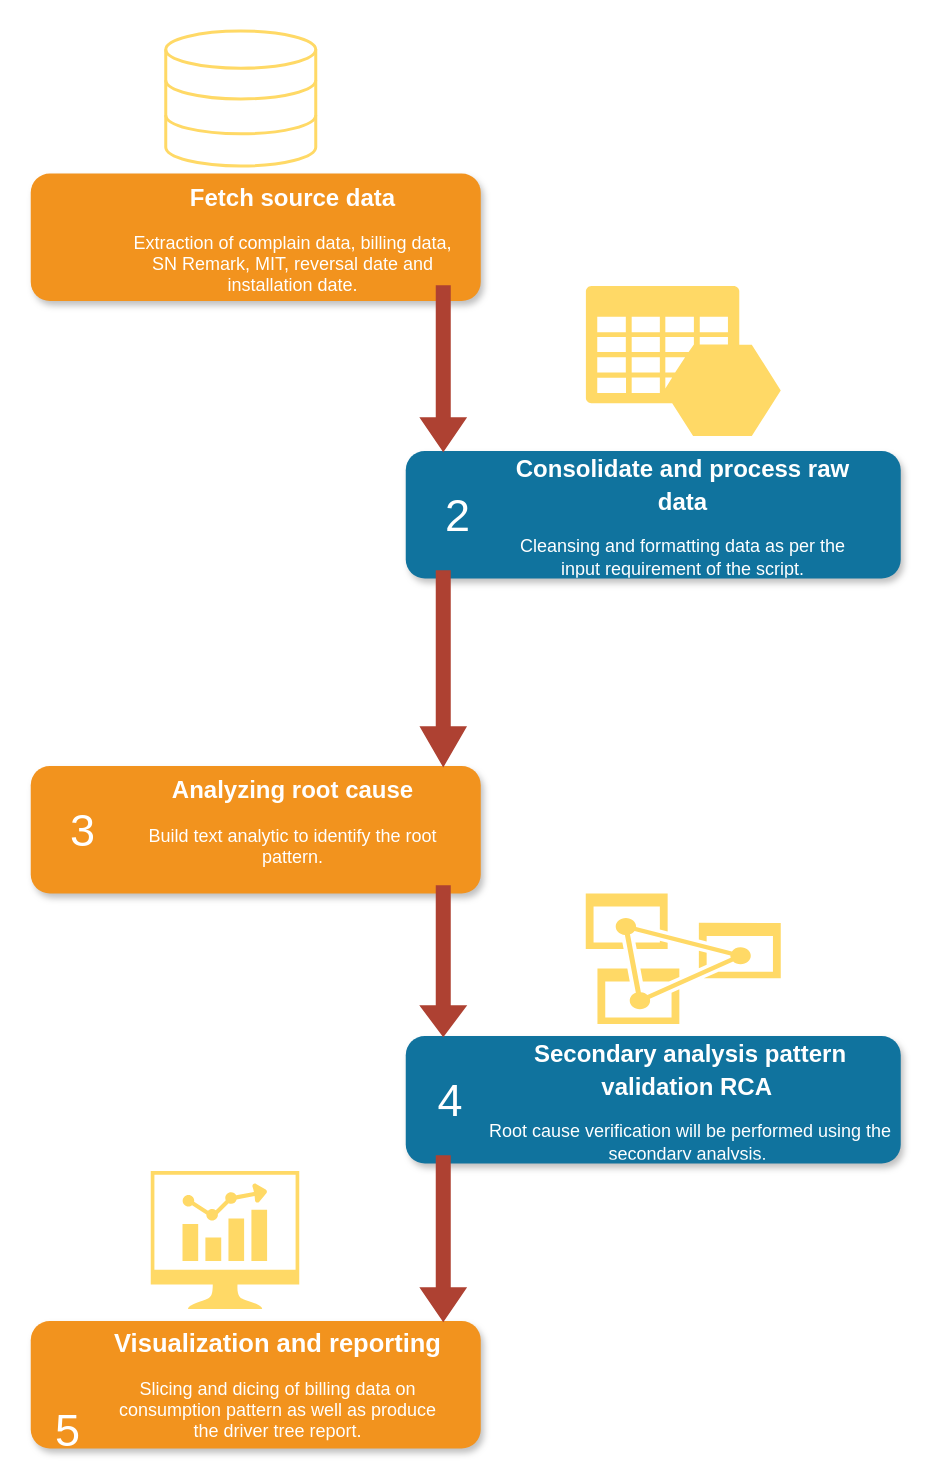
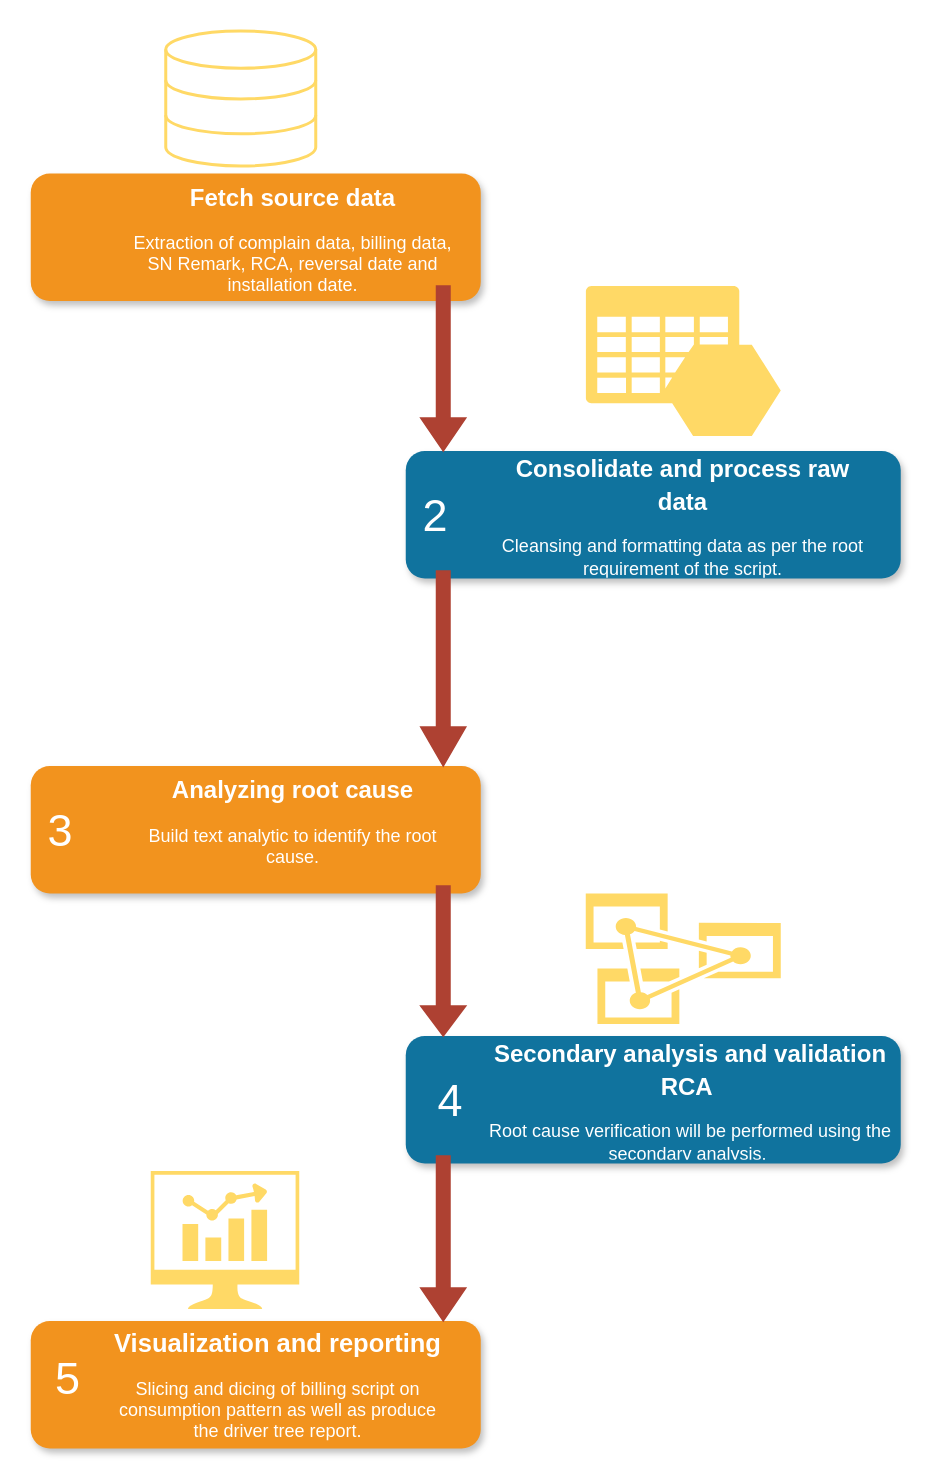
node "Fetch source dataExtraction of complain data, billing data, SN Remark, MIT, reversal date and installation date.": label "Fetch source dataExtraction of complain data, billing data, SN Remark, MIT, reversal date and installation date." -> "Fetch source dataExtraction of complain data, billing data, SN Remark, RCA, reversal date and installation date."
node "Consolidate and process raw dataCleansing and formatting data as per the input requirement of the script.": label "Consolidate and process raw dataCleansing and formatting data as per the input requirement of the script." -> "Consolidate and process raw dataCleansing and formatting data as per the root requirement of the script."
node "2": moved (458, 515) -> (436, 515)
node "Analyzing root causeBuild text analytic to identify the root pattern.": label "Analyzing root causeBuild text analytic to identify the root pattern." -> "Analyzing root causeBuild text analytic to identify the root cause."
node "3": moved (83, 830) -> (61, 830)
node "Secondary analysis pattern validation RCA Root cause verification will be performed using the secondary analysis.": label "Secondary analysis pattern validation RCA Root cause verification will be performed using the secondary analysis." -> "Secondary analysis and validation RCA Root cause verification will be performed using the secondary analysis."
node "Visualization and reportingSlicing and dicing of billing data on consumption pattern as well as produce the driver tree report.": label "Visualization and reportingSlicing and dicing of billing data on consumption pattern as well as produce the driver tree report." -> "Visualization and reportingSlicing and dicing of billing script on consumption pattern as well as produce the driver tree report."
node "5": moved (68, 1430) -> (68, 1377)
